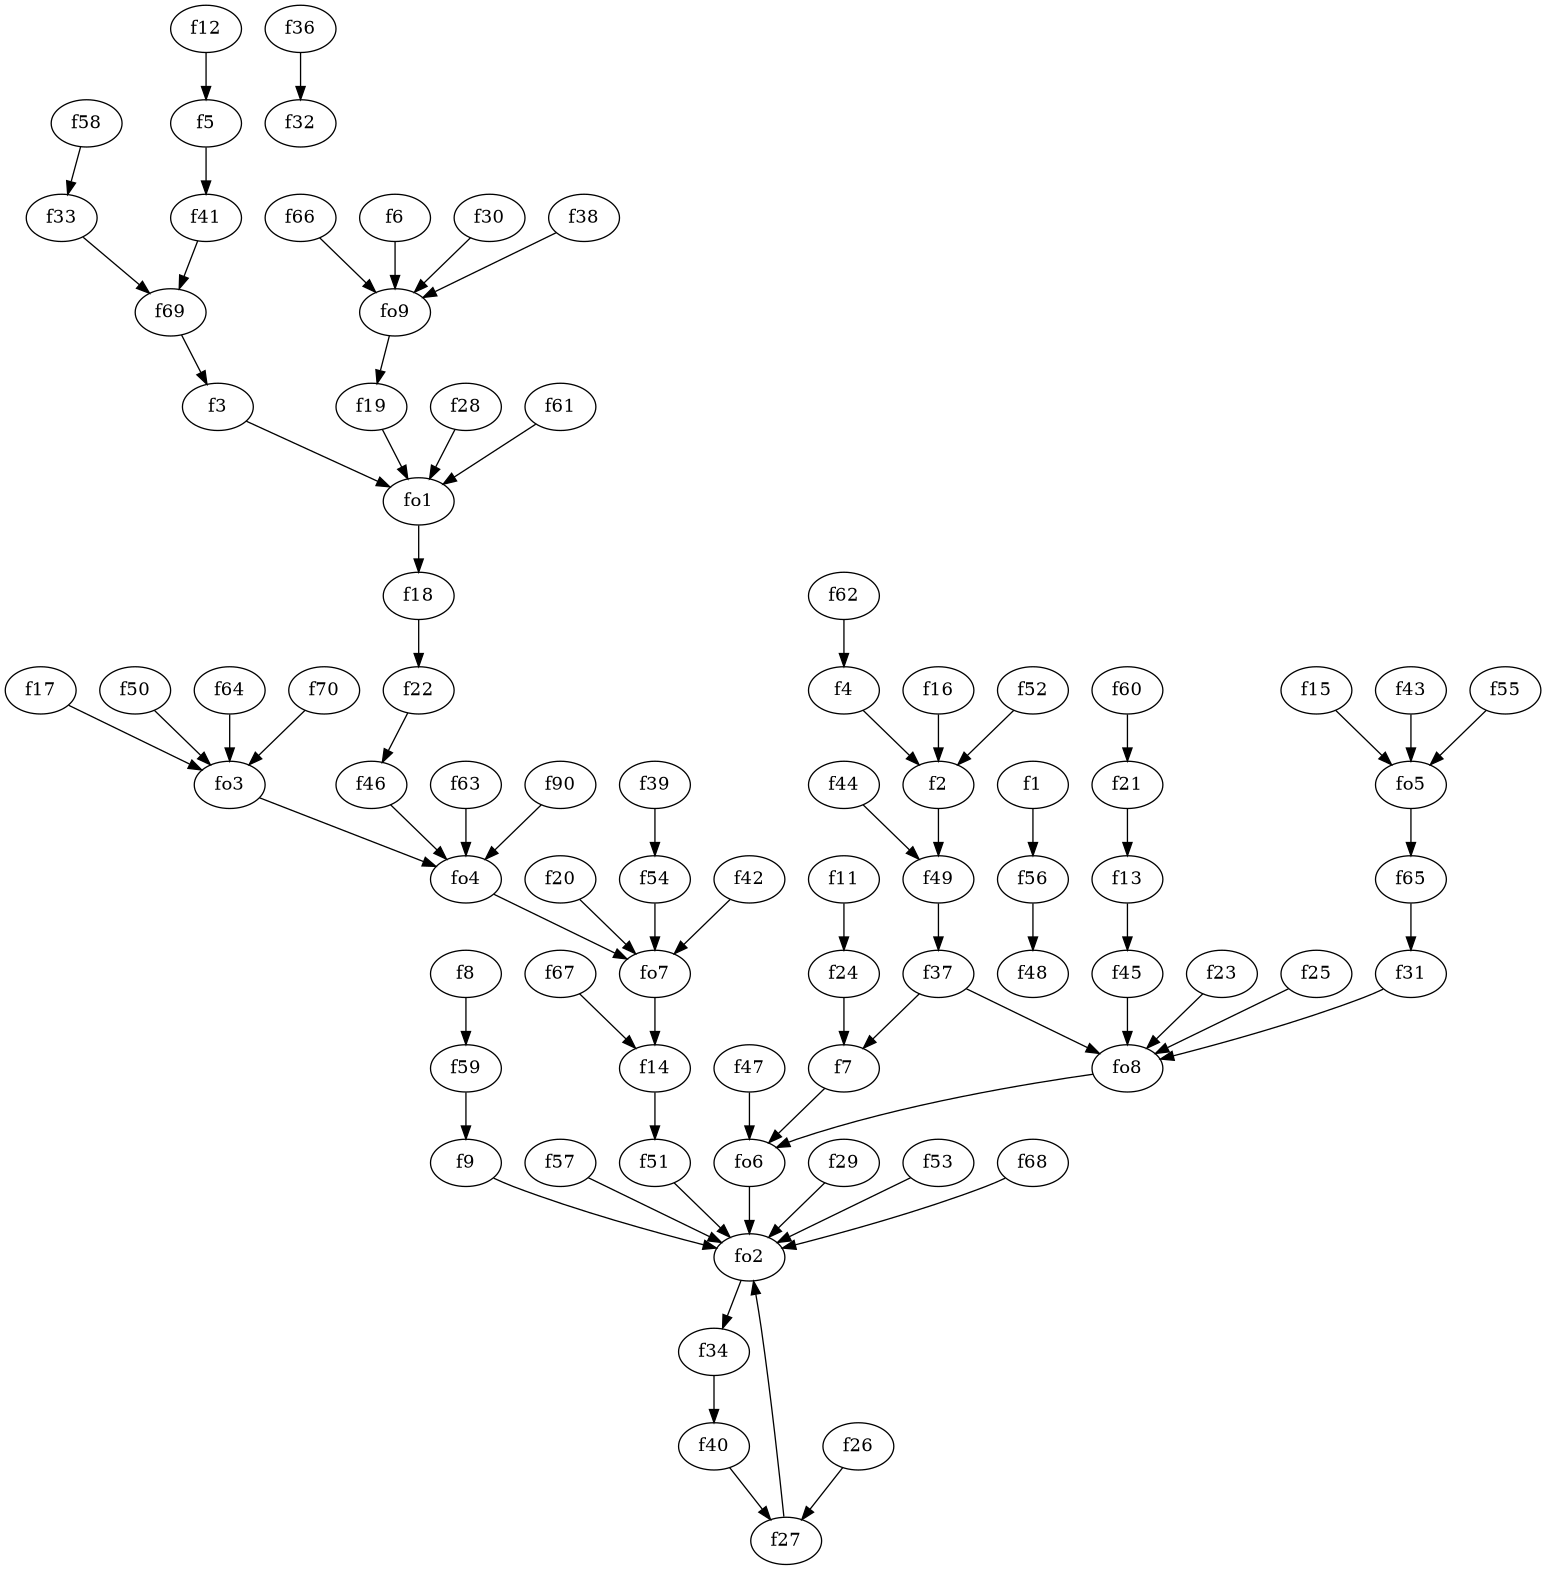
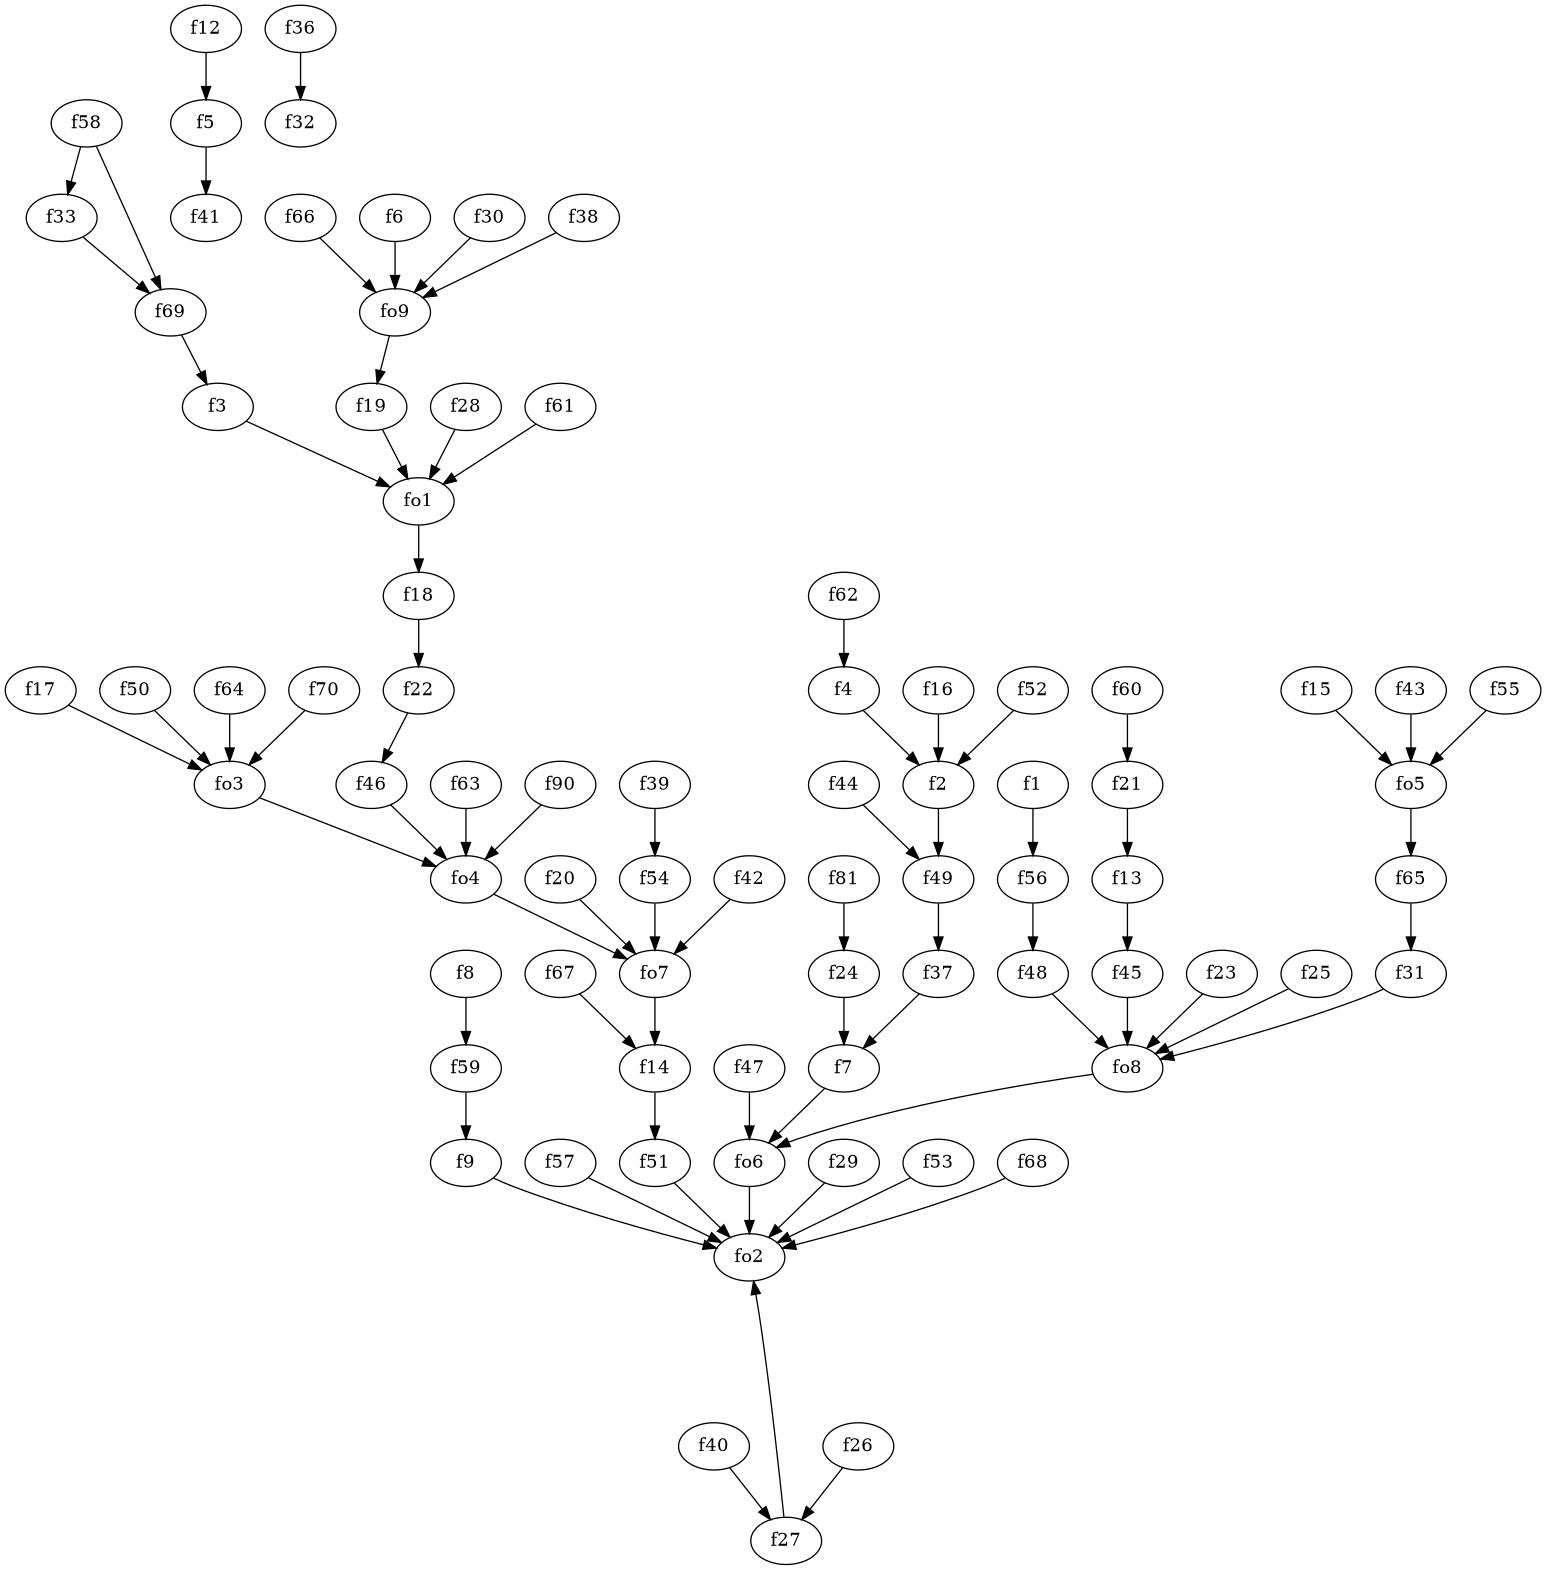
edge "f41" -> "f69": now "f58" -> "f69"
node "f11": label "f11" -> "f81"
edge "f37" -> "fo8": now "f48" -> "fo8"
node "f34": removed
